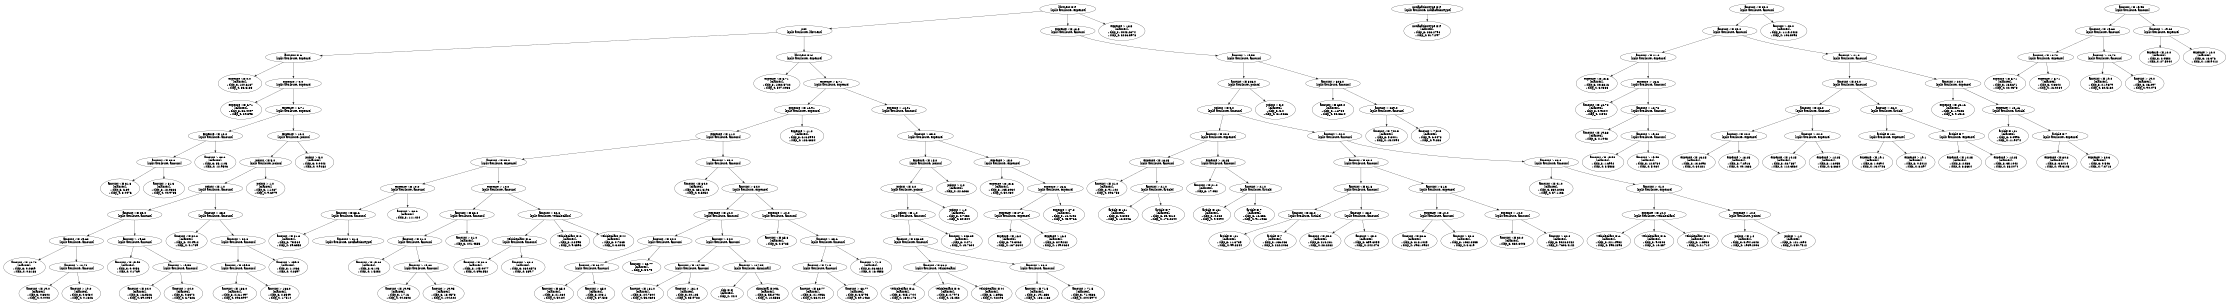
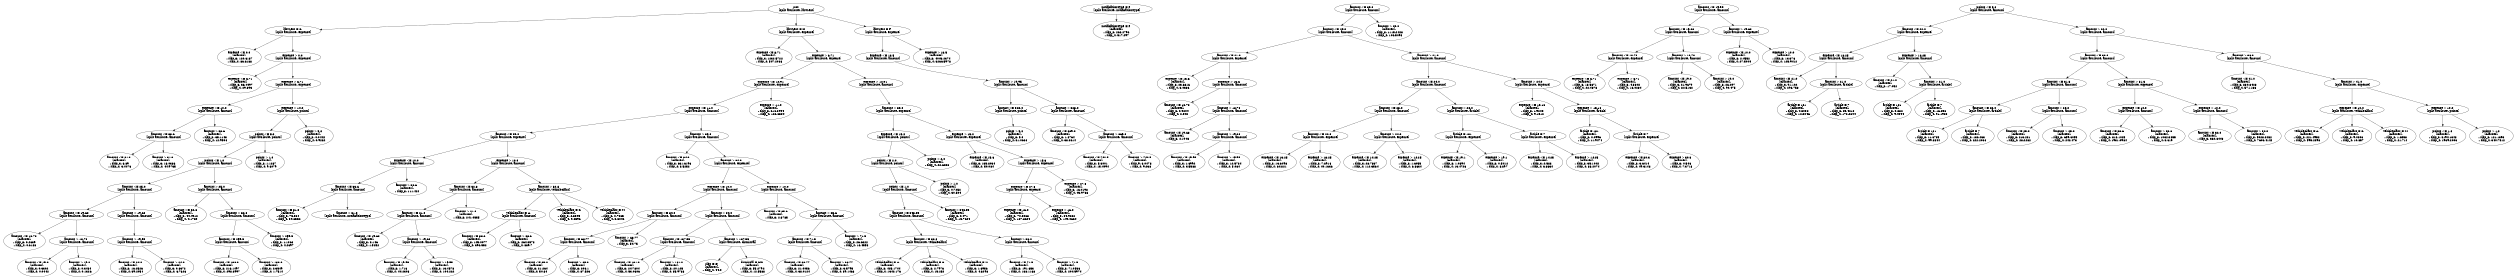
edge "lastSent = P [split attribute: expense]" -> "root [split attribute: lastSent]": reversed
edge "amount <= 323.0 [split attribute: points]" -> "points <= 5.0 [split attribute: amount]": removed
node "amount <= 19.95 [Classes]: - skip_3: 0.4056 - skip_4: 4.1769": removed
